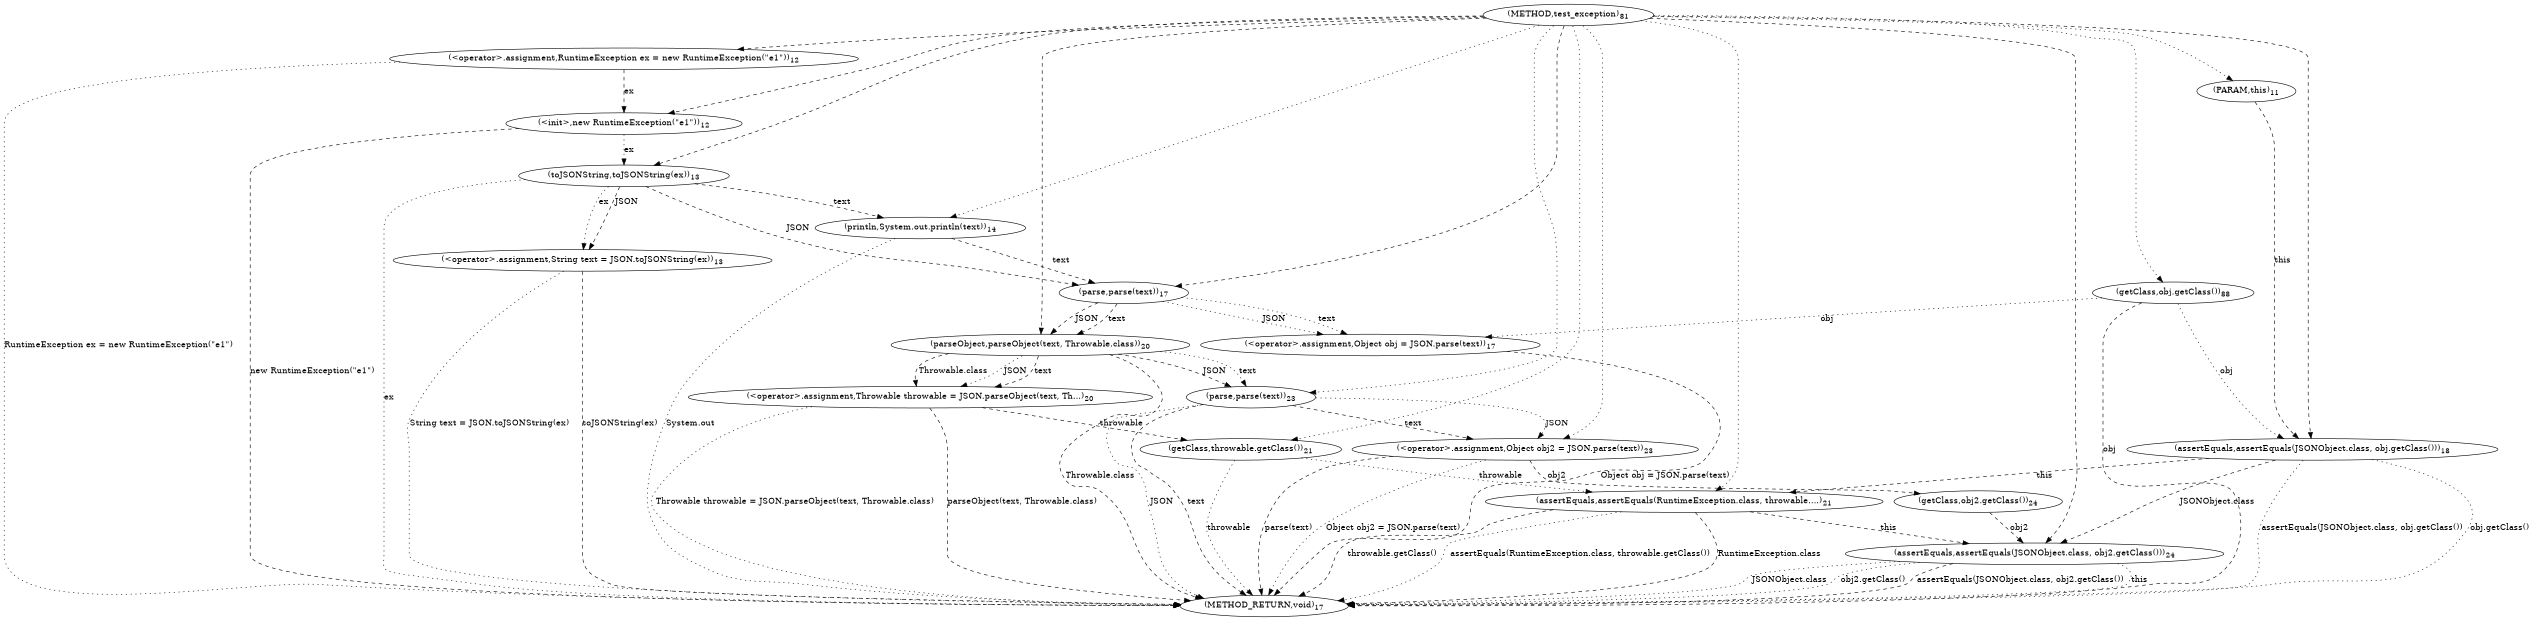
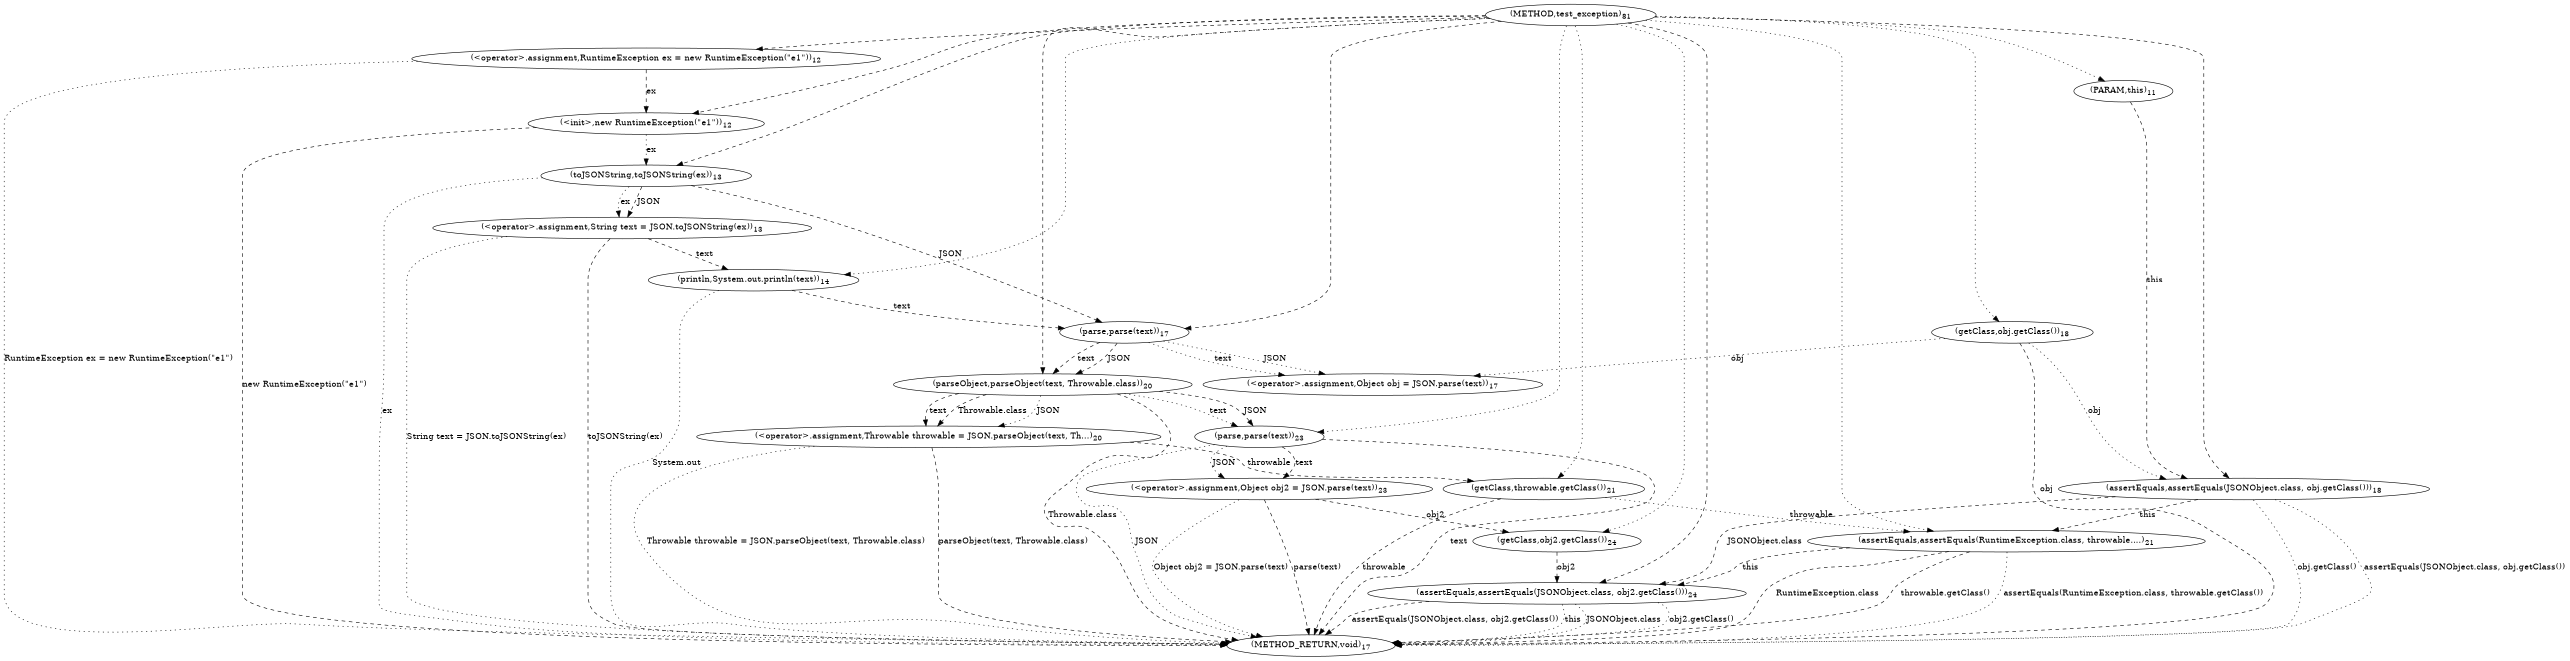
edge "(toJSONString,toJSONString(ex))" -> "(println,System.out.println(text))": now "(<operator>.assignment,String text = JSON.toJSONString(ex))" -> "(println,System.out.println(text))"
edge "(METHOD,test_exception)" -> "(<operator>.assignment,Object obj2 = JSON.parse(text))": now "(METHOD,test_exception)" -> "(getClass,obj2.getClass())"
node "(getClass,obj.getClass())": text "88" -> "18"
edge "(<operator>.assignment,Object obj = JSON.parse(text))" -> "(METHOD_RETURN,void)": removed, label "Object obj = JSON.parse(text)"
edge "(getClass,throwable.getClass())" -> "(METHOD_RETURN,void)": style dotted -> dashed
